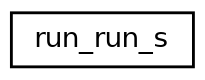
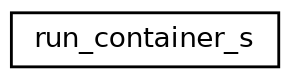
node "run_run_s": label "run_run_s" -> "run_container_s"
